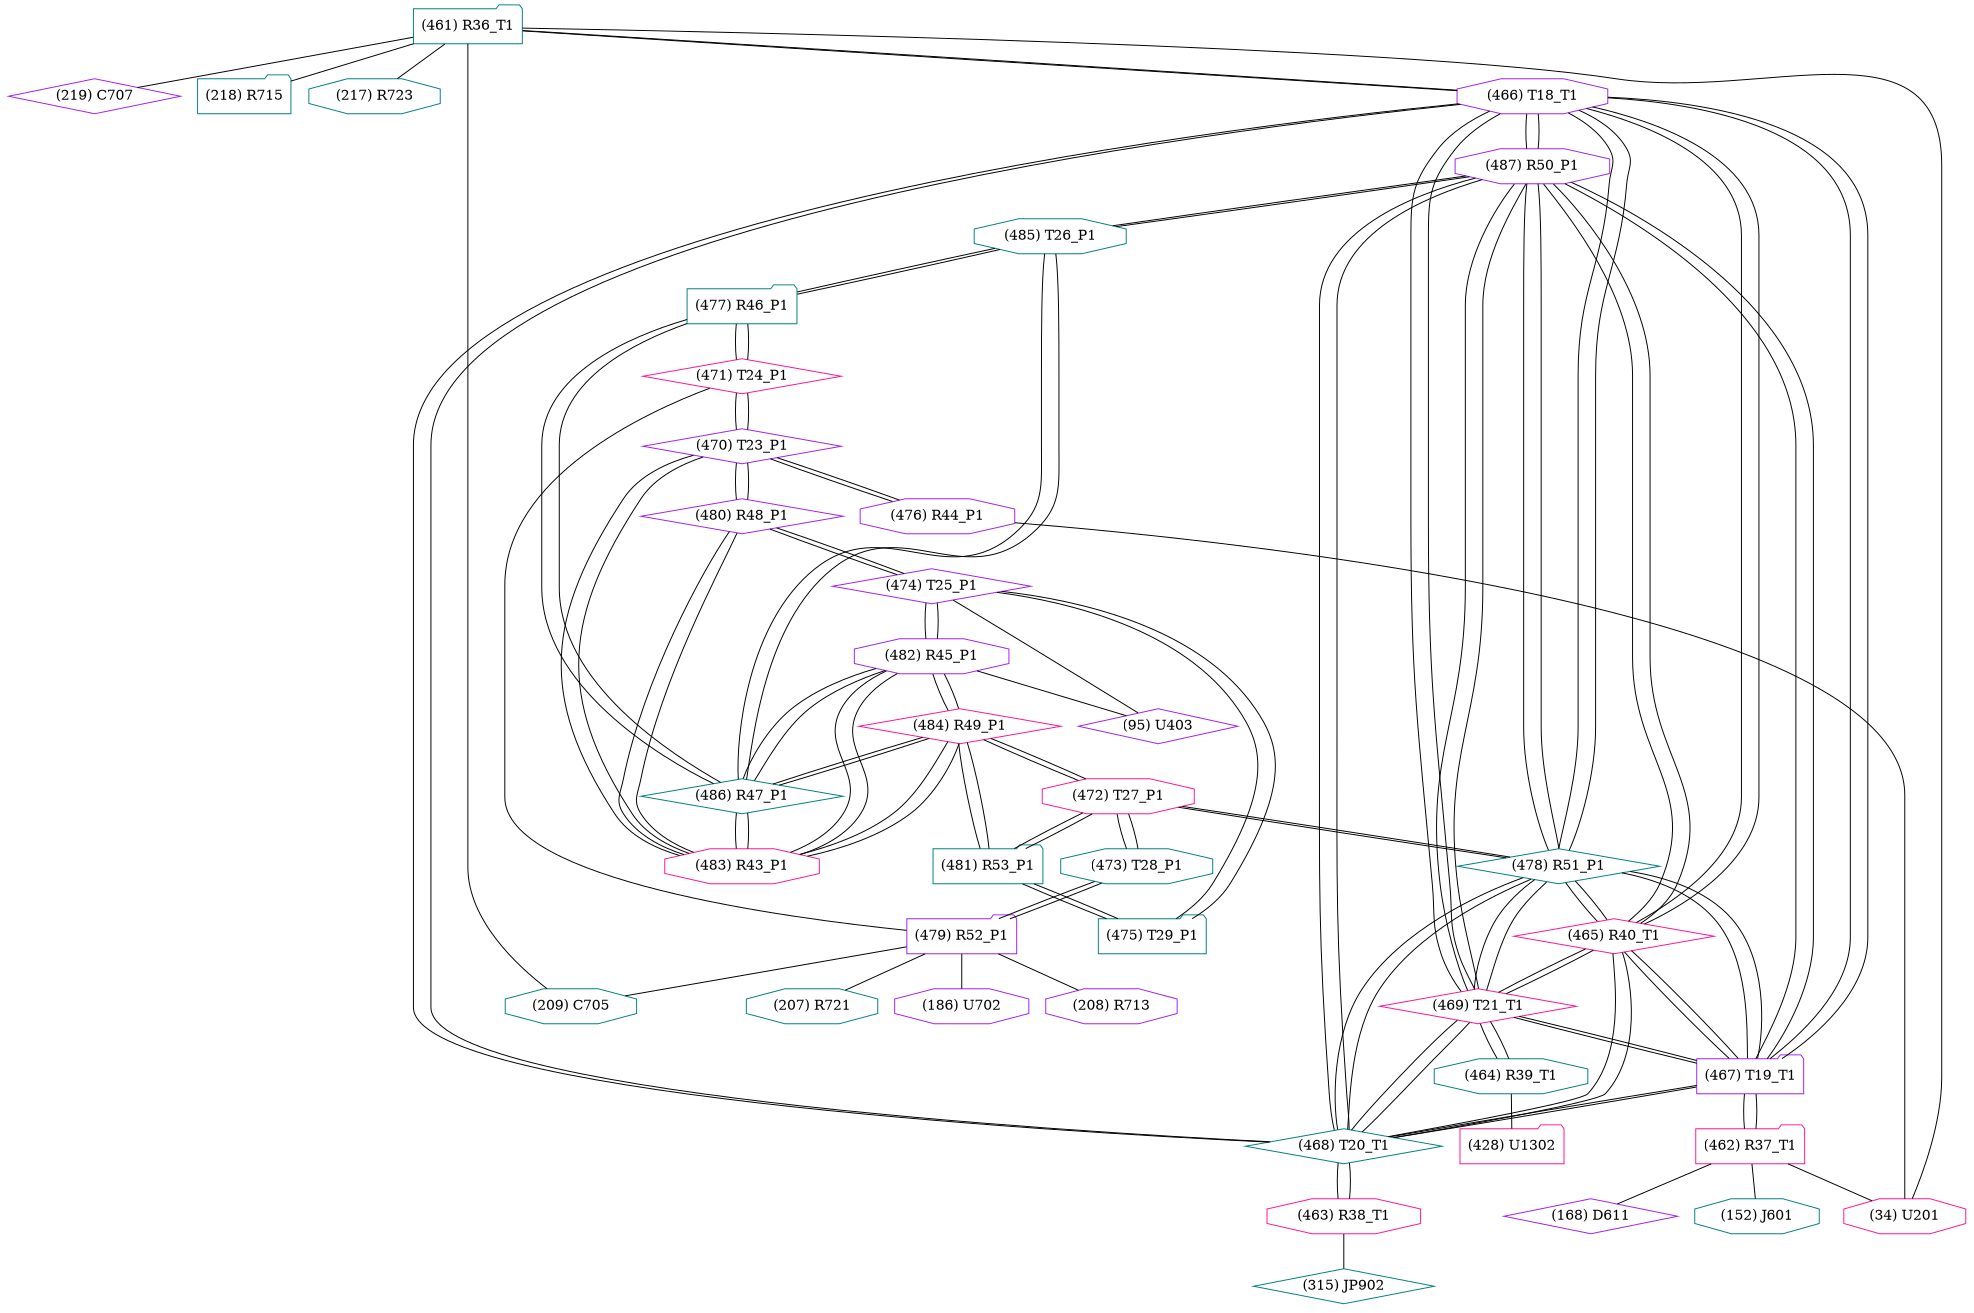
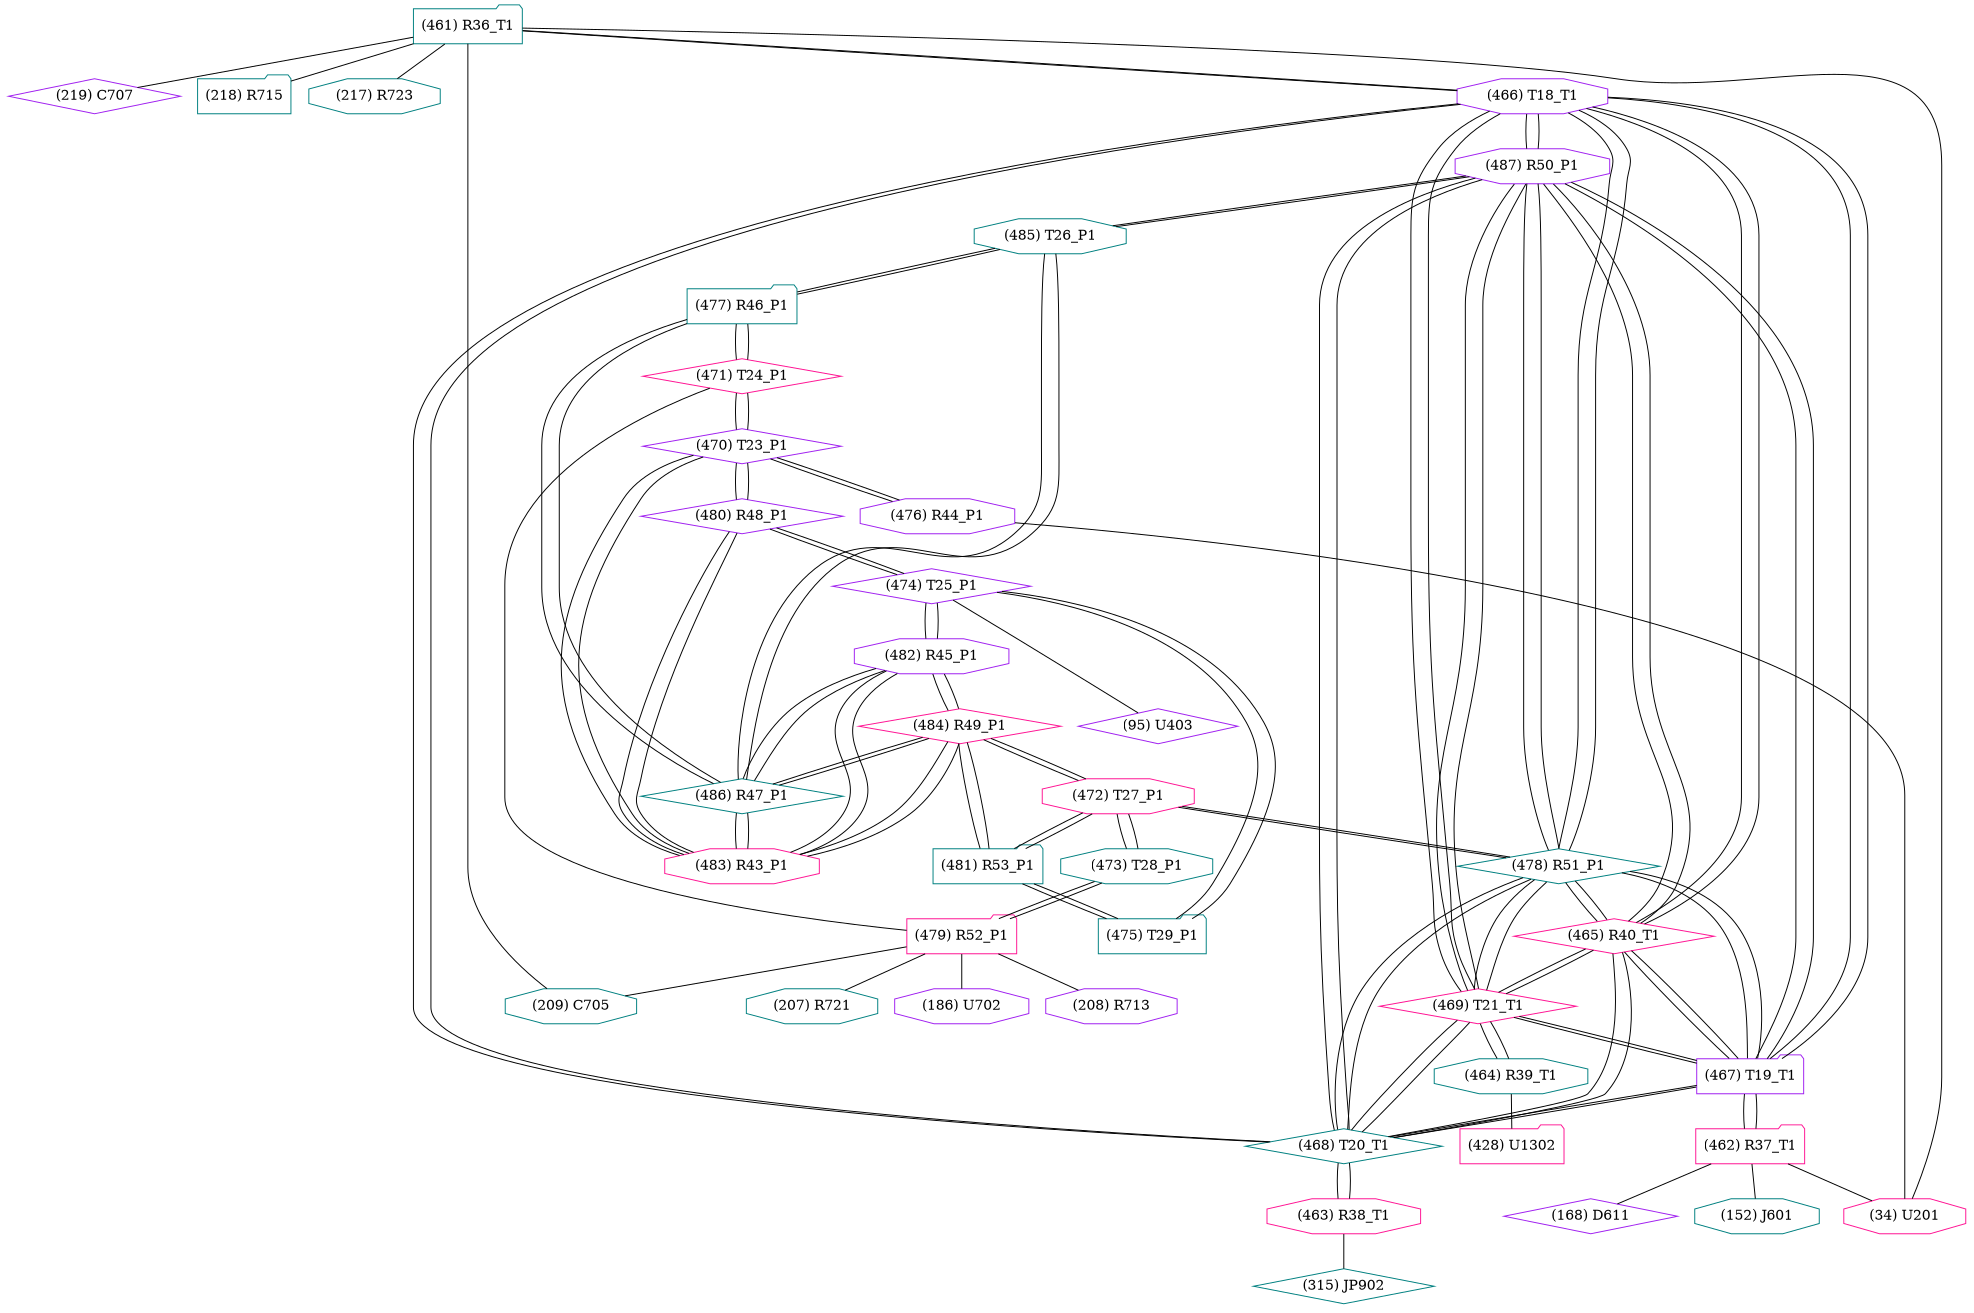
edge "(482) R45_P1" -- "(95) U403": removed
node "(479) R52_P1": color purple -> deeppink
